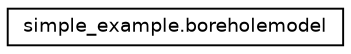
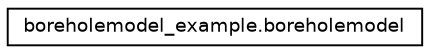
node "simple_example.boreholemodel": label "simple_example.boreholemodel" -> "boreholemodel_example.boreholemodel"
